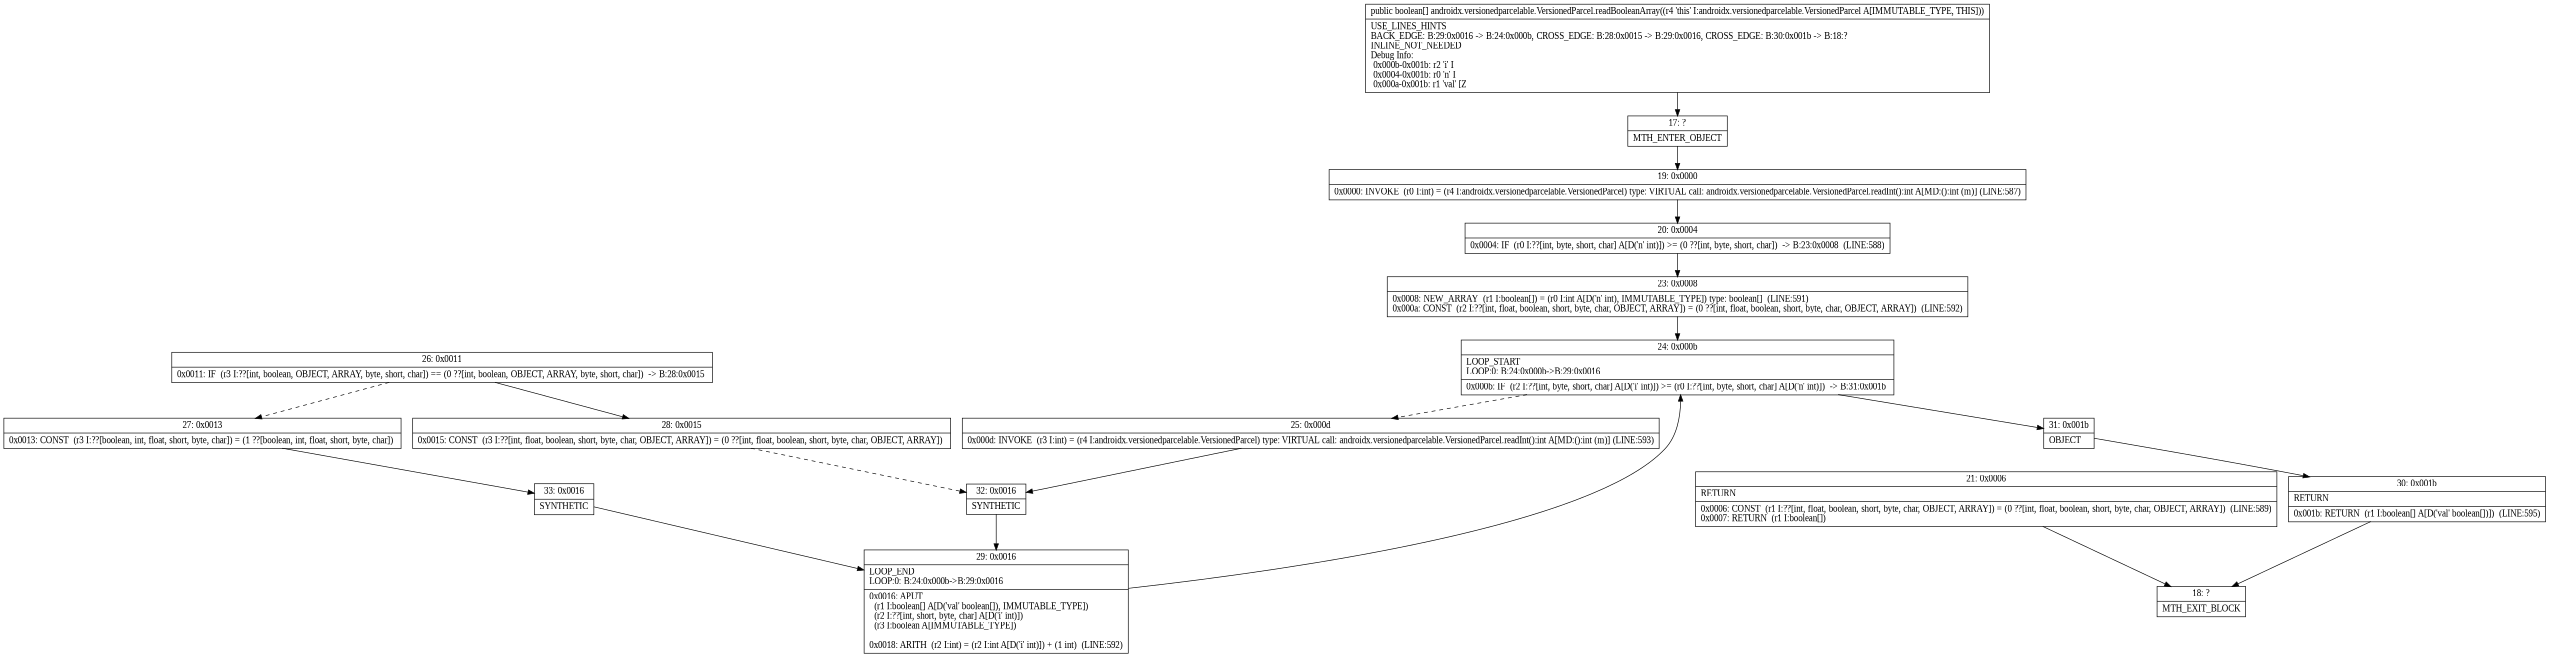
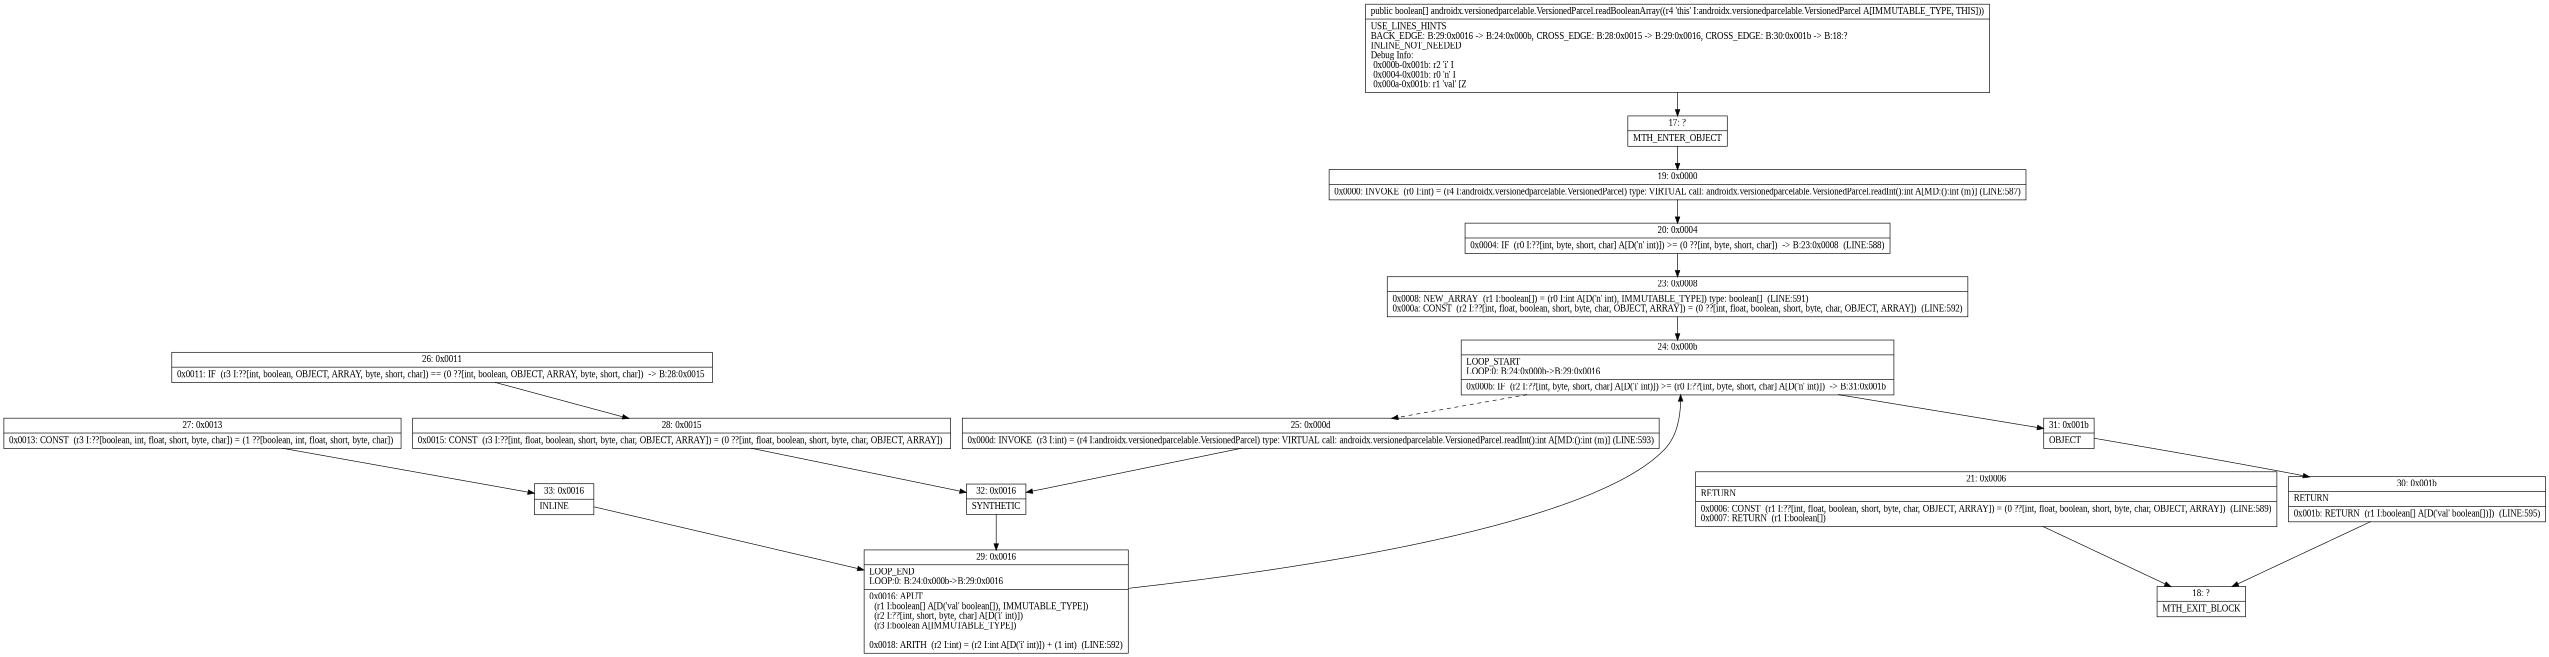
edge "26: 0x0011" -> "27: 0x0013": removed
edge "28: 0x0015" -> "32: 0x0016": style dashed -> solid
node "33: 0x0016": text "SYNTHETIC" -> "INLINE"
